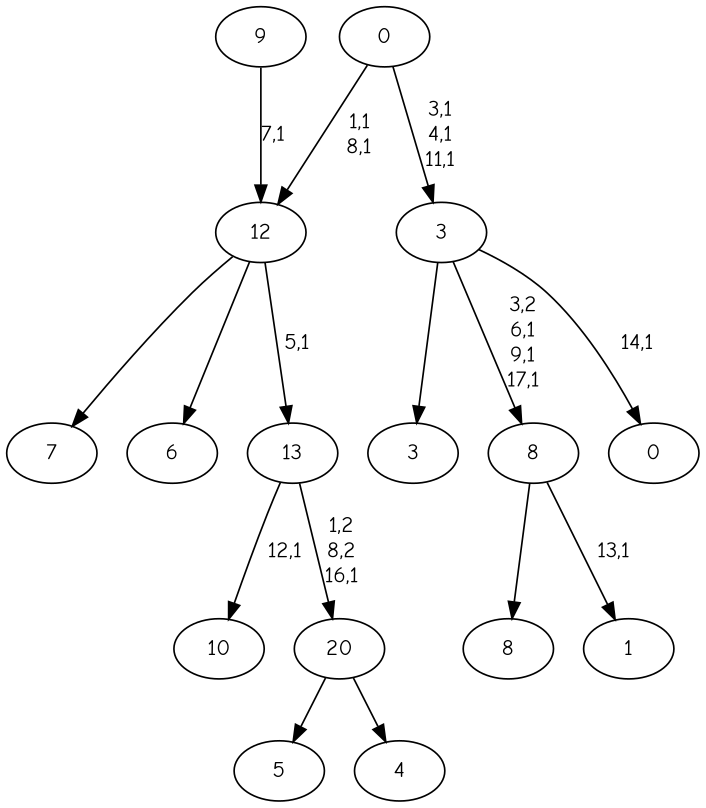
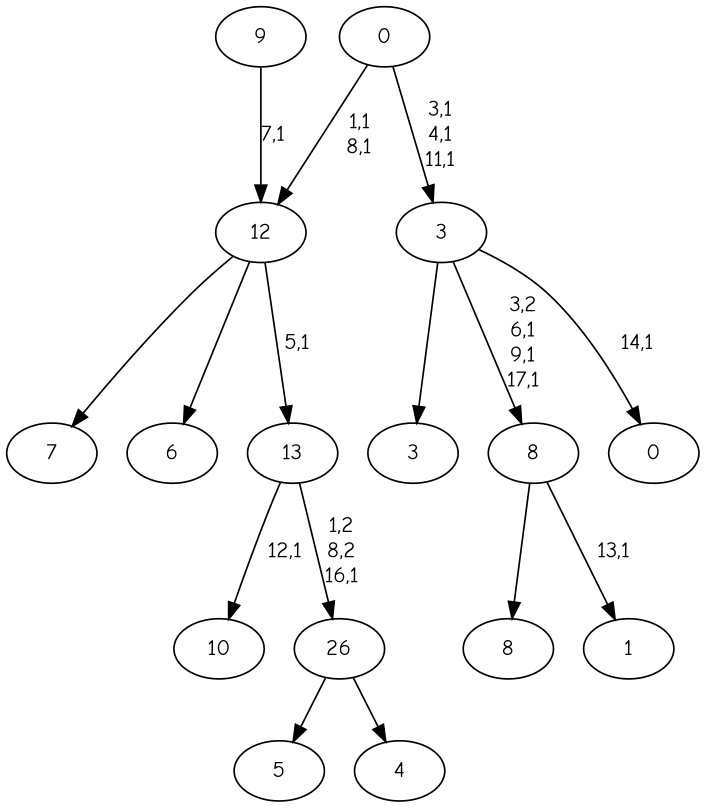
node "20": label "20" -> "26"
